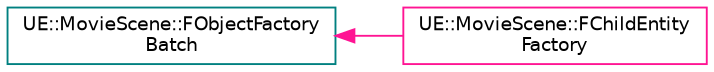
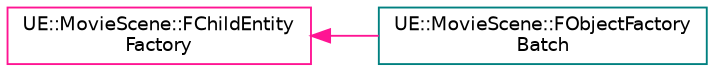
edge "UE::MovieScene::FChildEntity Factory" -> "UE::MovieScene::FObjectFactory Batch": reversed
